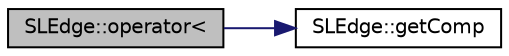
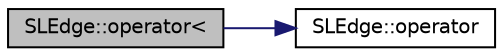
node "SLEdge::getComp": label "SLEdge::getComp" -> "SLEdge::operator"
